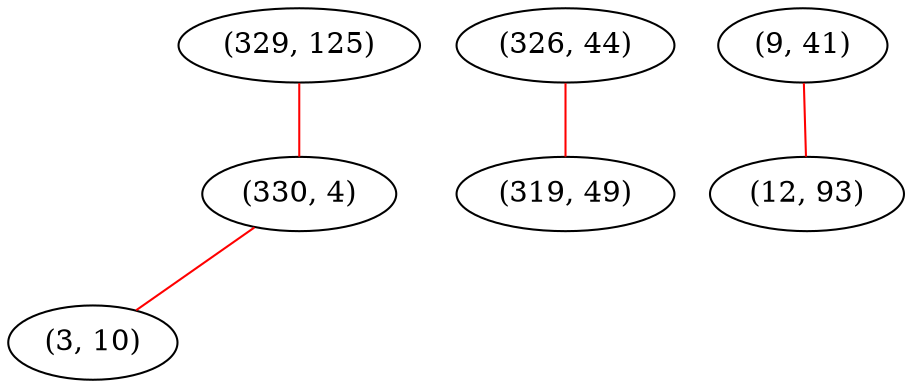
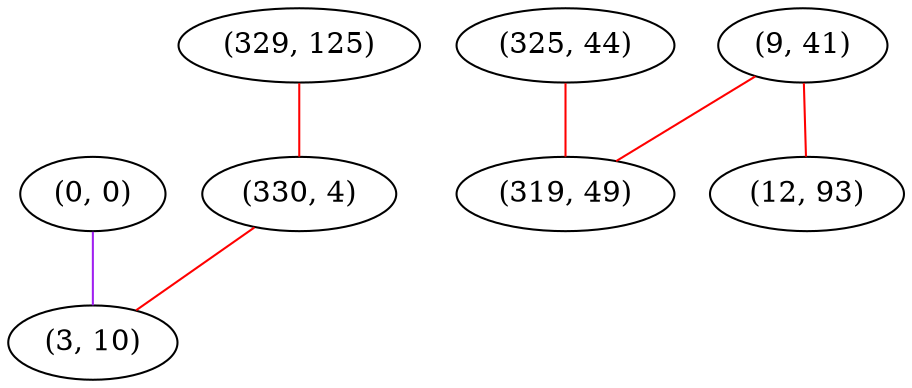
node "(326, 44)": label "(326, 44)" -> "(325, 44)"
edge "(9, 41)" -- "(319, 49)": added
node "(0, 0)": added
